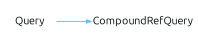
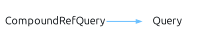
edge "Query" -> "CompoundRefQuery": reversed
